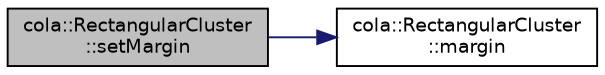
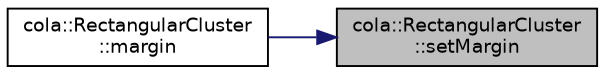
edge "cola::RectangularCluster ::setMargin" -> "cola::RectangularCluster ::margin": reversed
